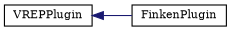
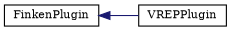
edge "FinkenPlugin" -> "VREPPlugin": reversed
